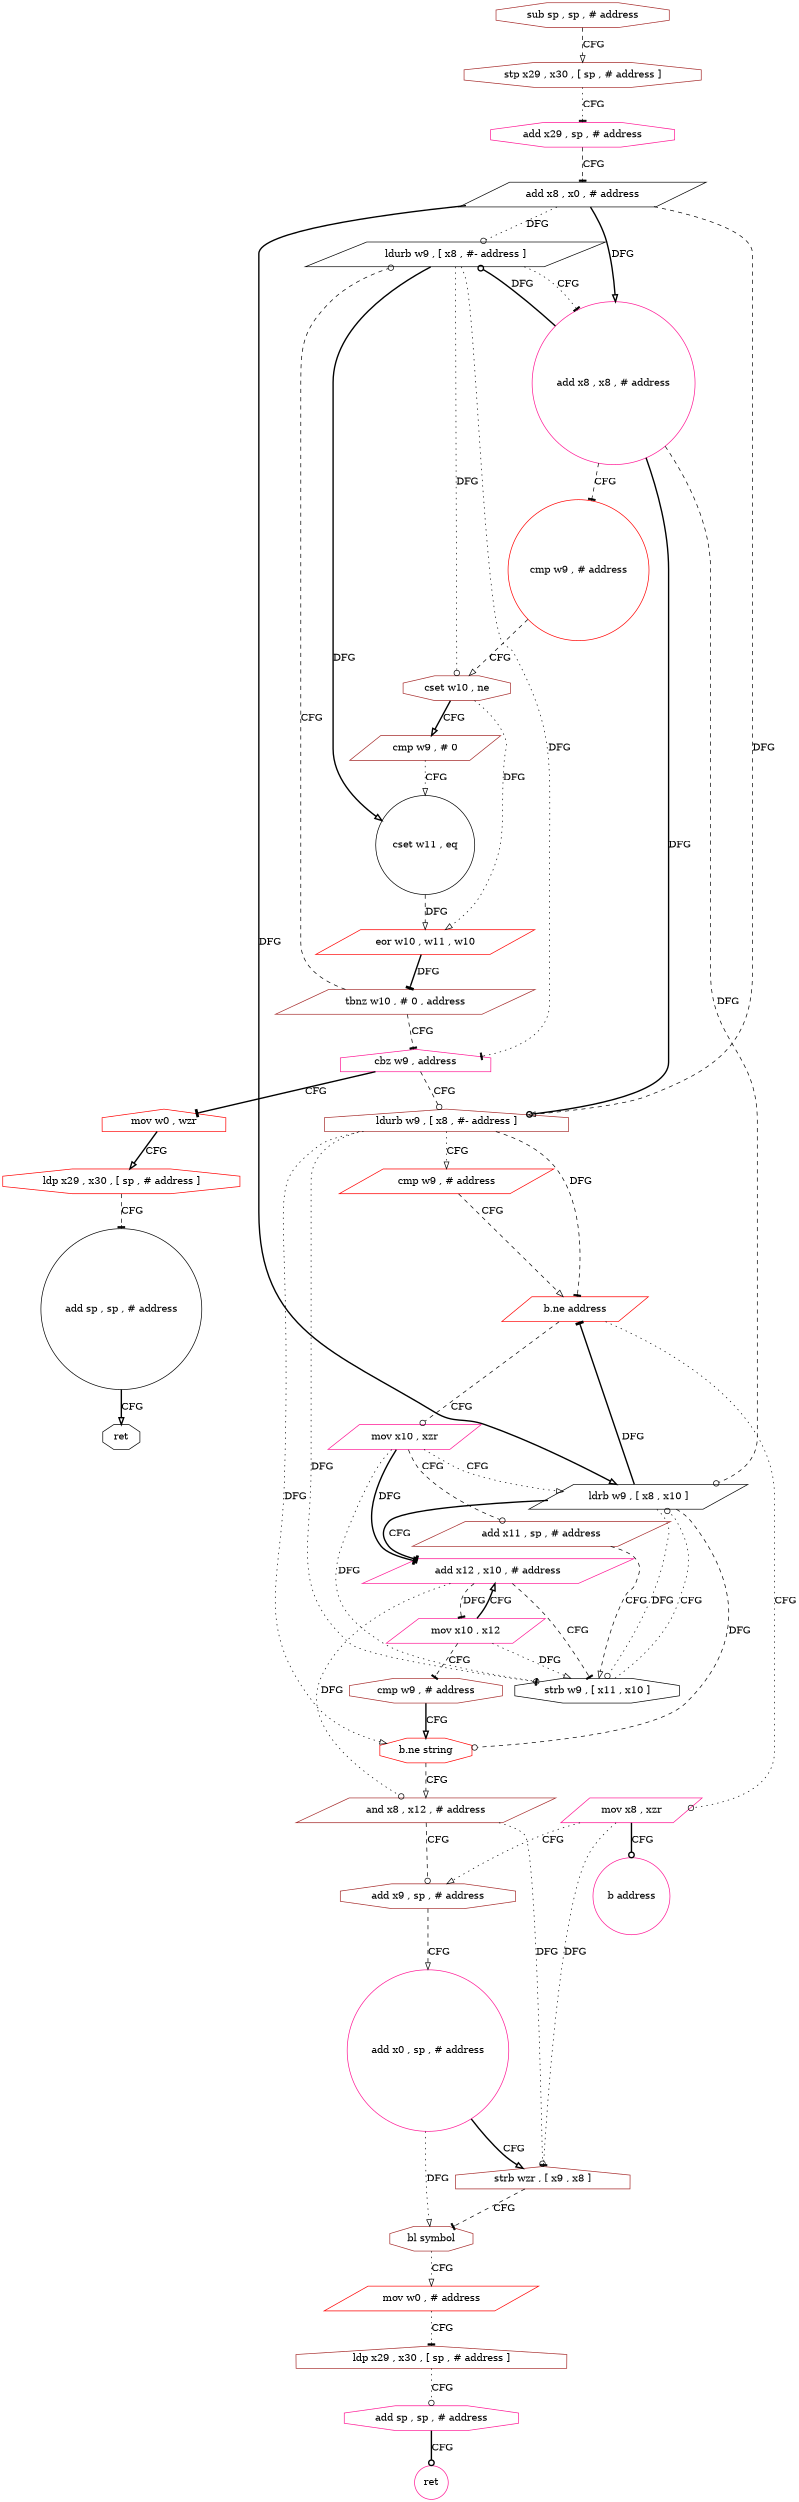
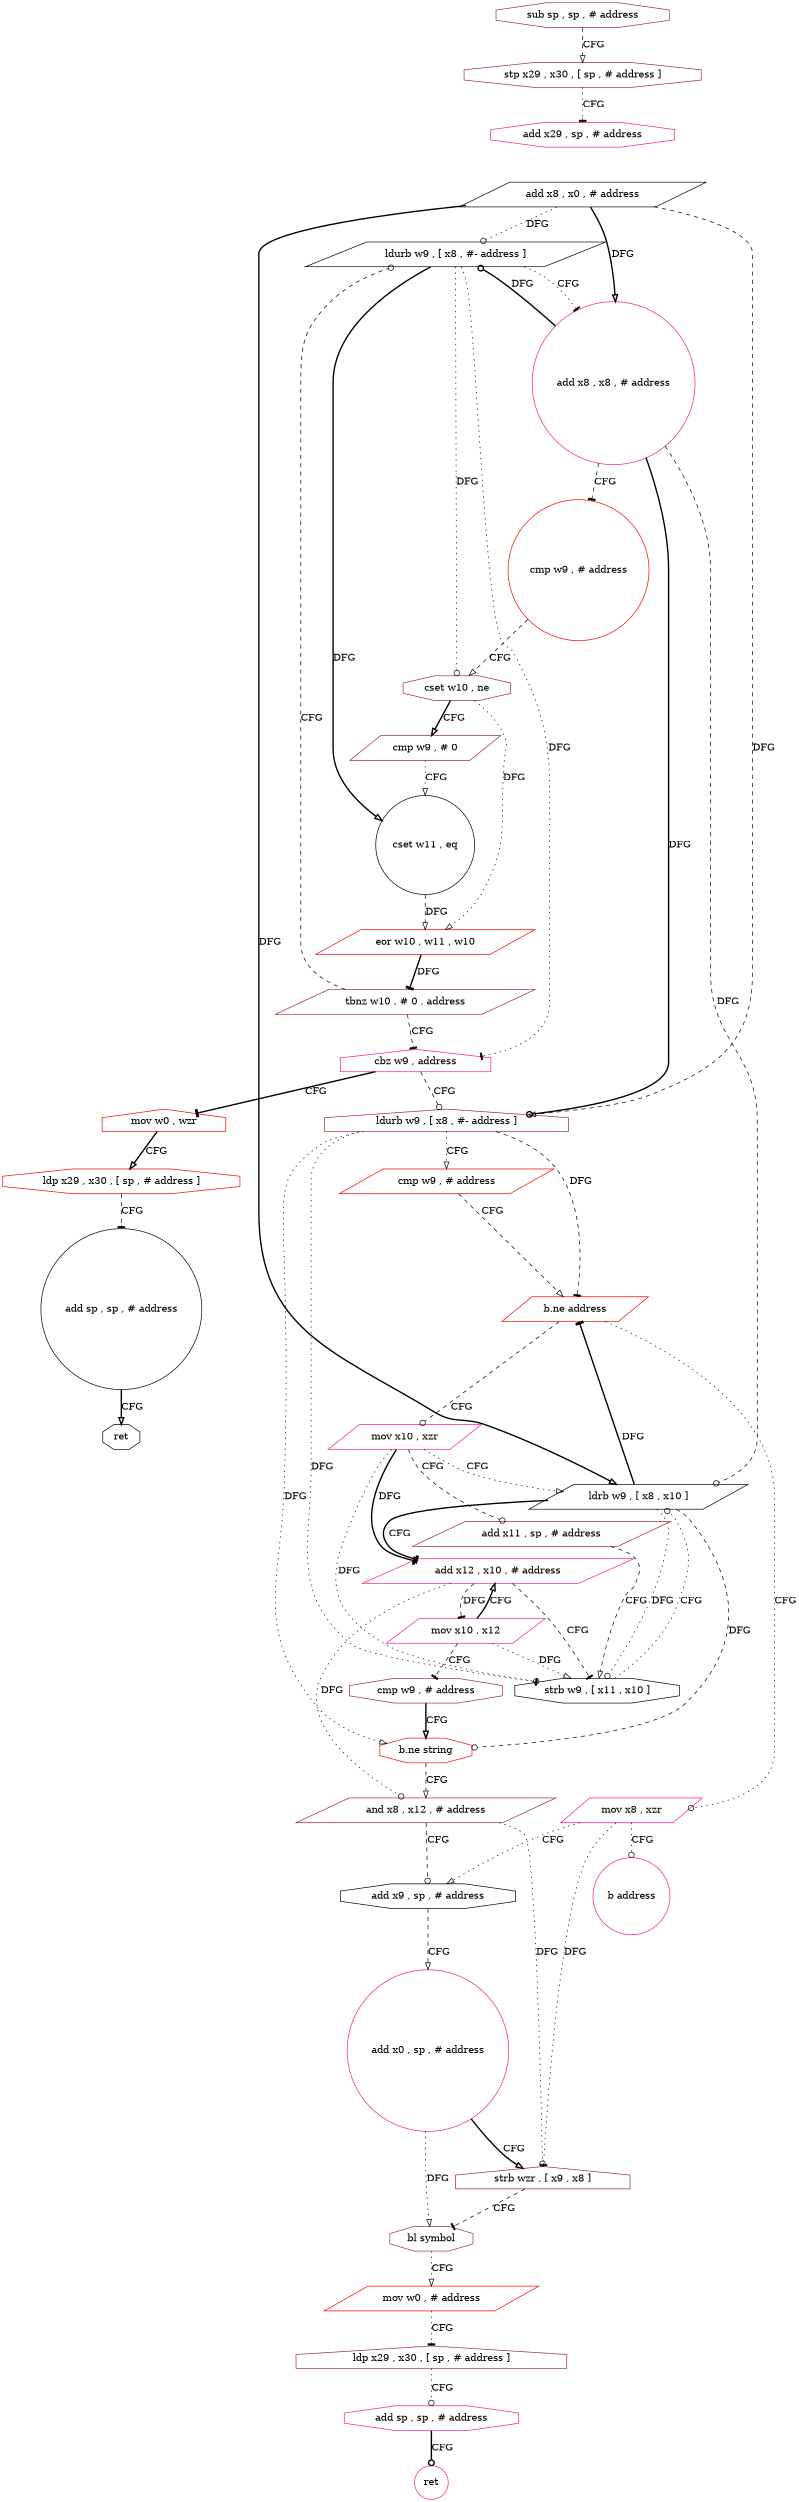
edge "add x29 , sp , # address" -> "add x8 , x0 , # address": removed, label "CFG"
edge "mov x8 , xzr" -> "b address": style bold -> dotted
node "add x9 , sp , # address": color brown -> black
